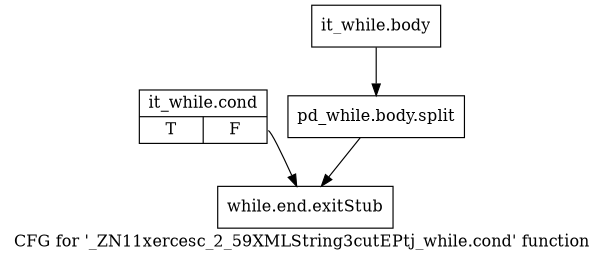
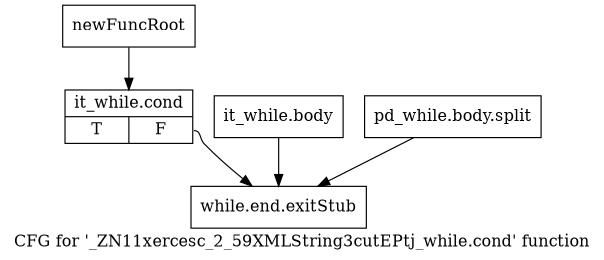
node "newFuncRoot": added
edge "it_while.body" -> "pd_while.body.split": now "it_while.body" -> "while.end.exitStub"
